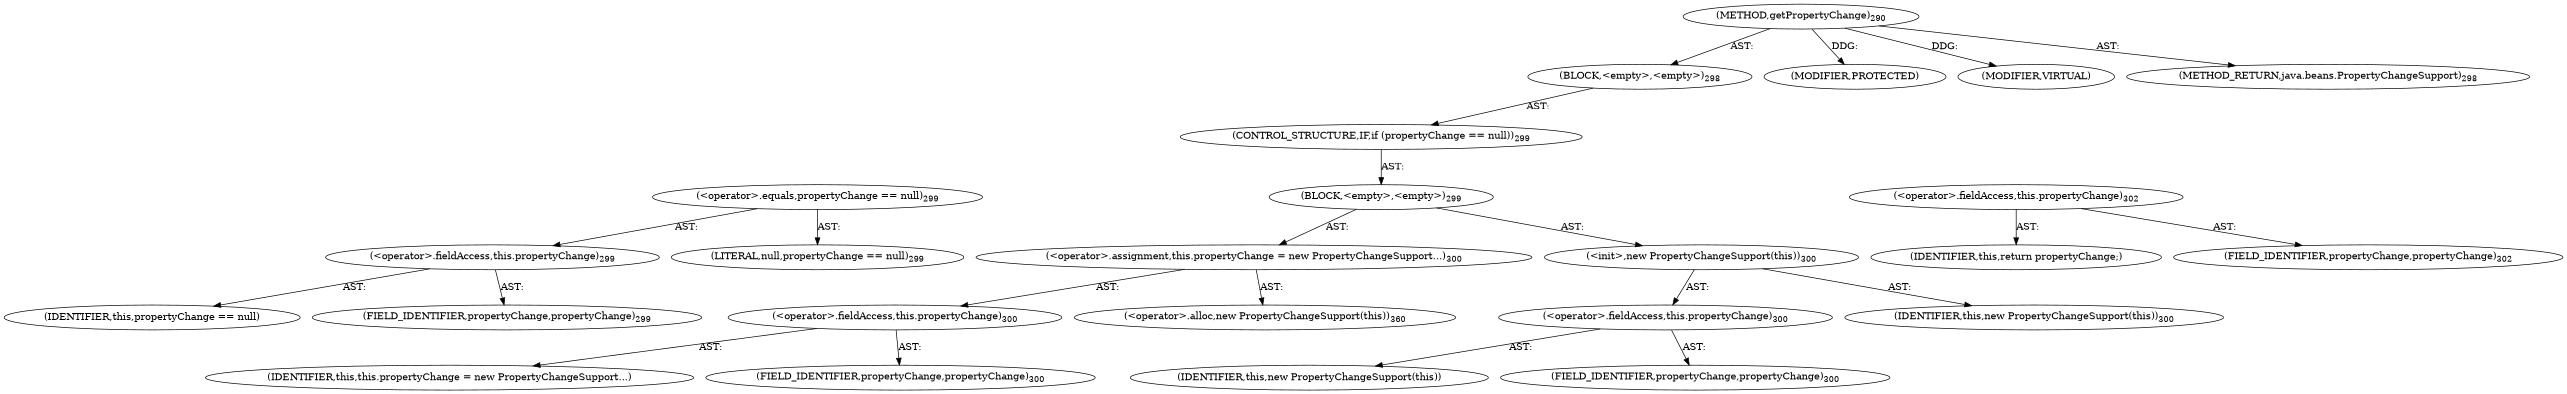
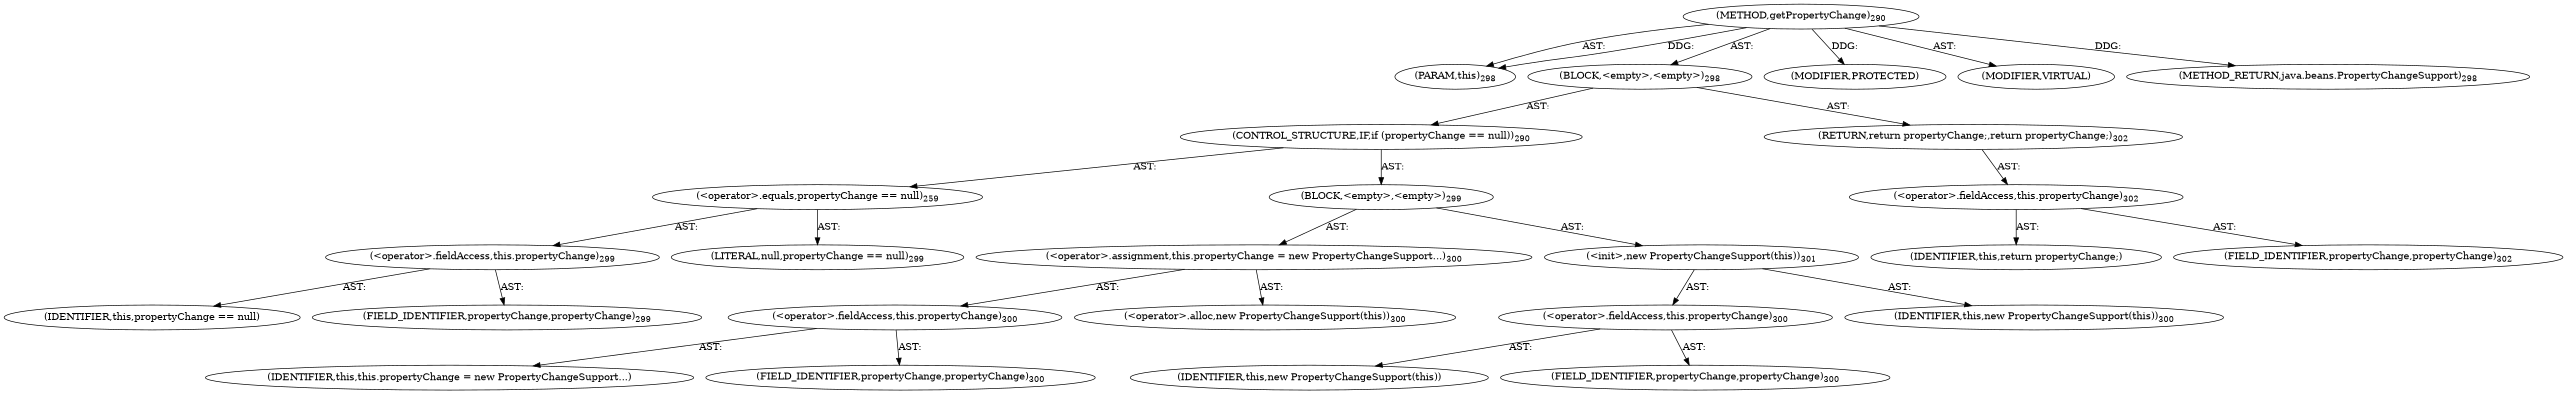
edge "(METHOD,getPropertyChange)" -> "(MODIFIER,VIRTUAL)": label "DDG: " -> "AST: "
edge "(METHOD,getPropertyChange)" -> "(METHOD_RETURN,java.beans.PropertyChangeSupport)": label "AST: " -> "DDG: "
node "(PARAM,this)": added
node "(CONTROL_STRUCTURE,IF,if (propertyChange == null))": text "299" -> "290"
node "(RETURN,return propertyChange;,return propertyChange;)": added
edge "(CONTROL_STRUCTURE,IF,if (propertyChange == null))" -> "(<operator>.equals,propertyChange == null)": added, label "AST:"
node "(<operator>.equals,propertyChange == null)": text "299" -> "259"
node "(<init>,new PropertyChangeSupport(this))": text "300" -> "301"
node "(<operator>.alloc,new PropertyChangeSupport(this))": text "360" -> "300"
